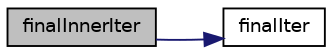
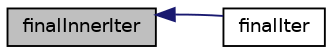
edge "finalInnerIter" -> "finalIter": reversed
